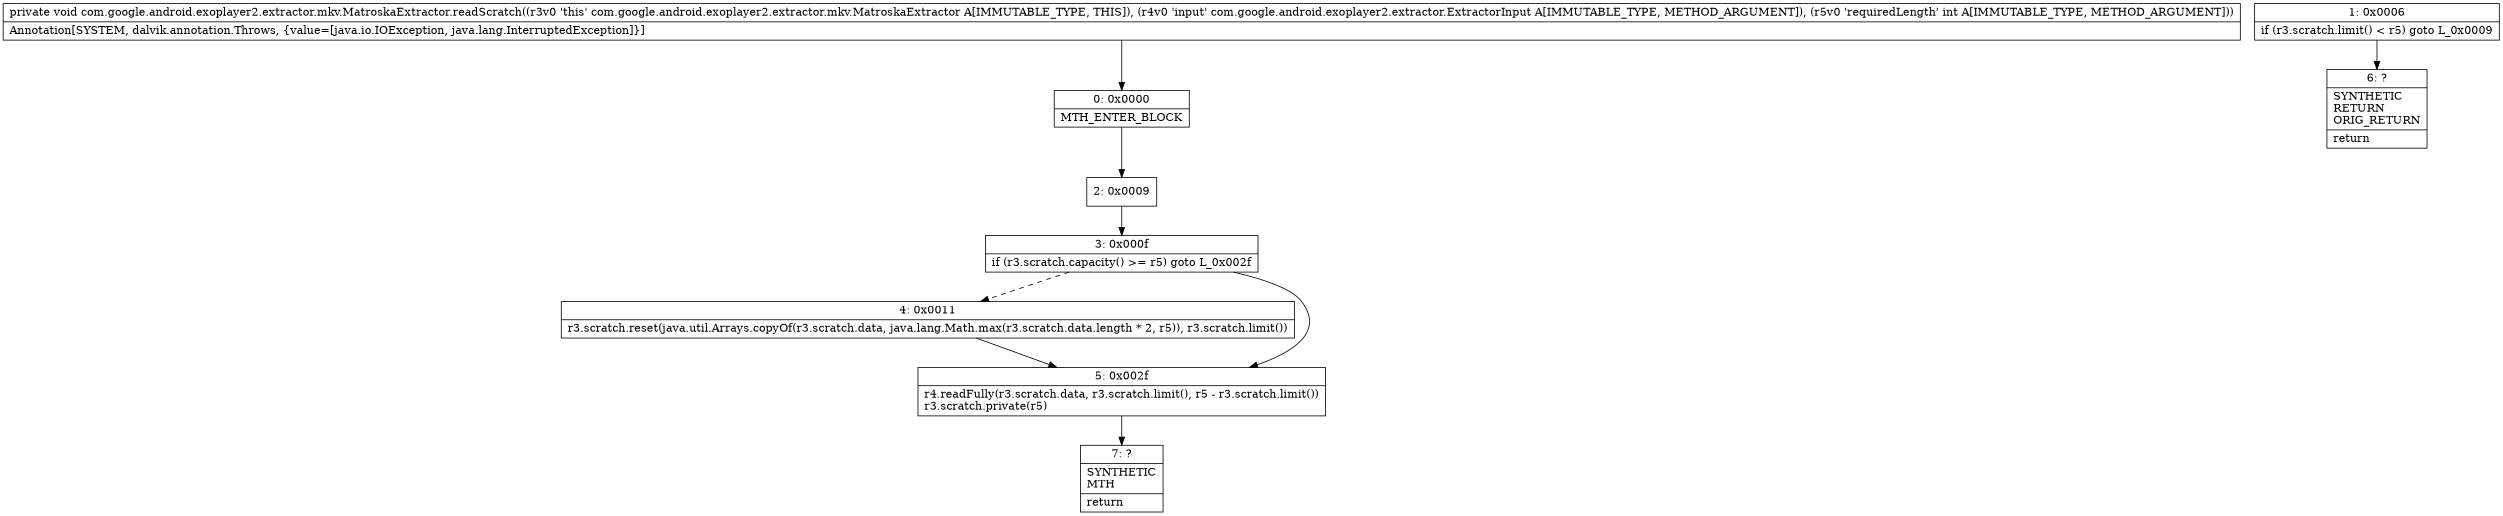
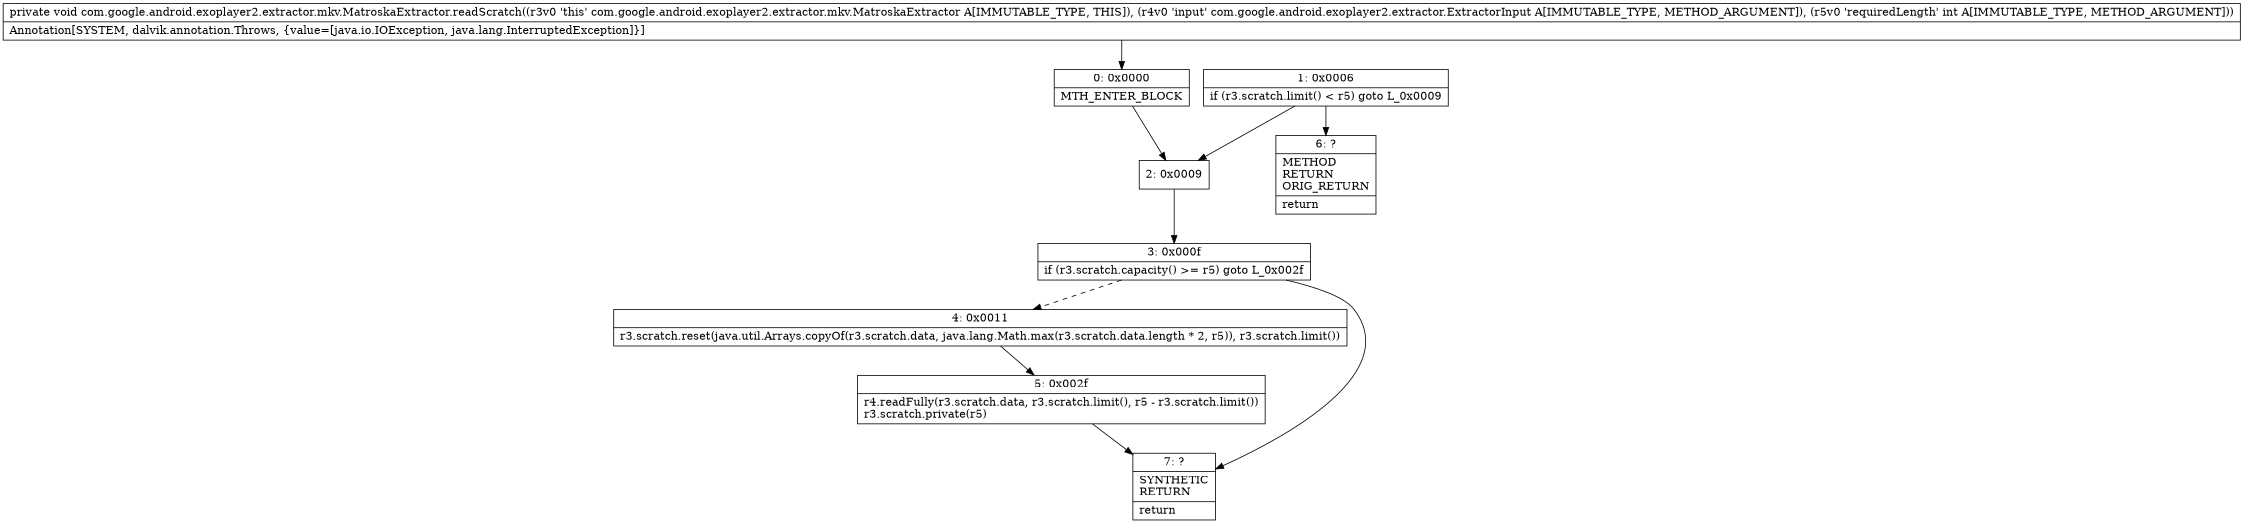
node "6: ?": text "SYNTHETIC" -> "METHOD"
edge "1: 0x0006" -> "2: 0x0009": added
edge "3: 0x000f" -> "5: 0x002f": now "3: 0x000f" -> "7: ?"
node "7: ?": text "MTH" -> "RETURN"
